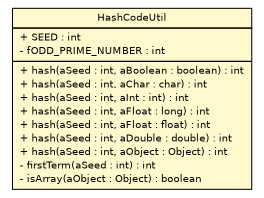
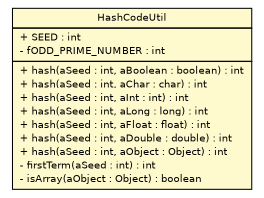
node "HashCodeUtil": text "+ hash(aSeed : int, aFloat : long) : int" -> "+ hash(aSeed : int, aLong : long) : int"
